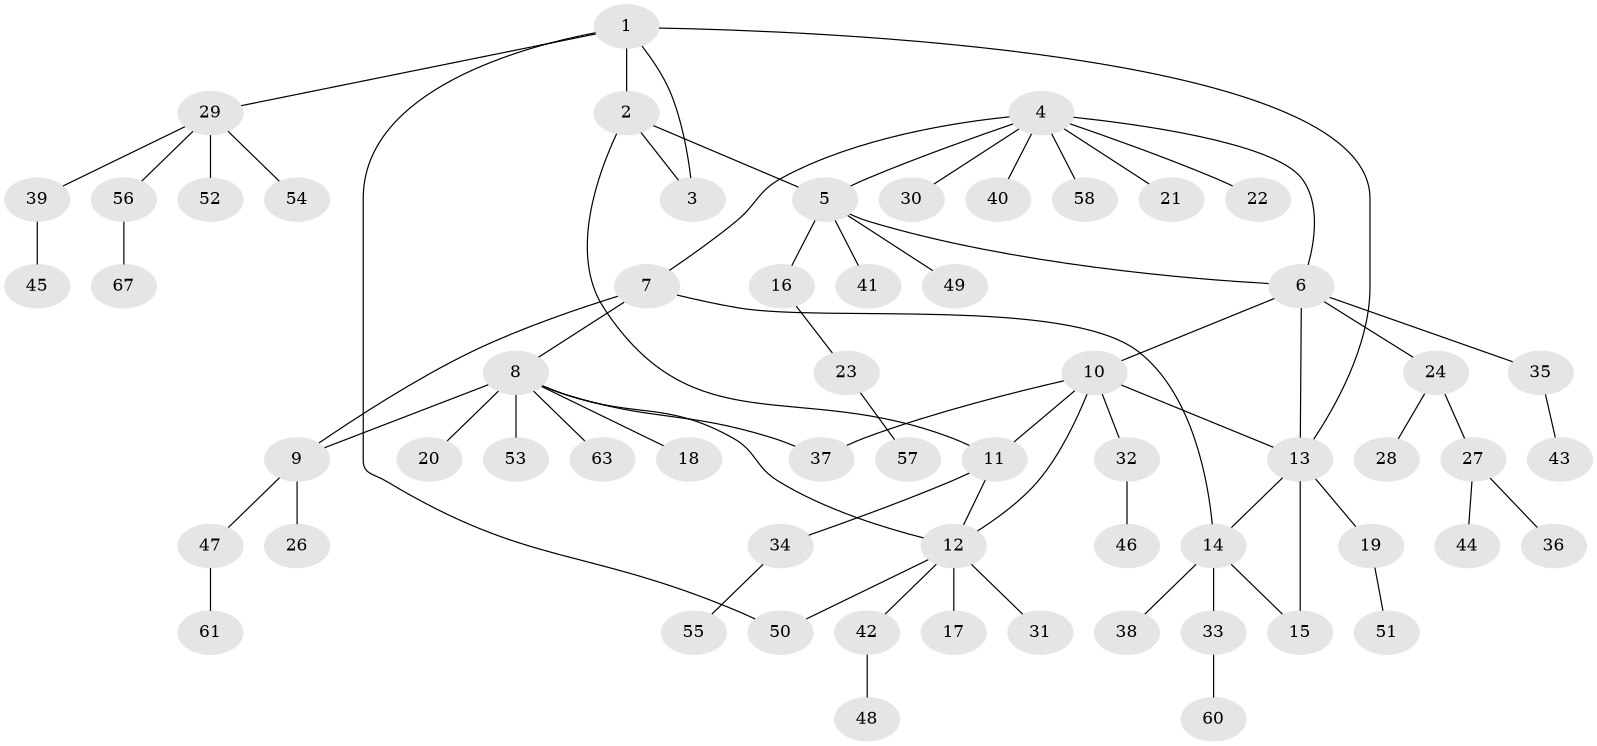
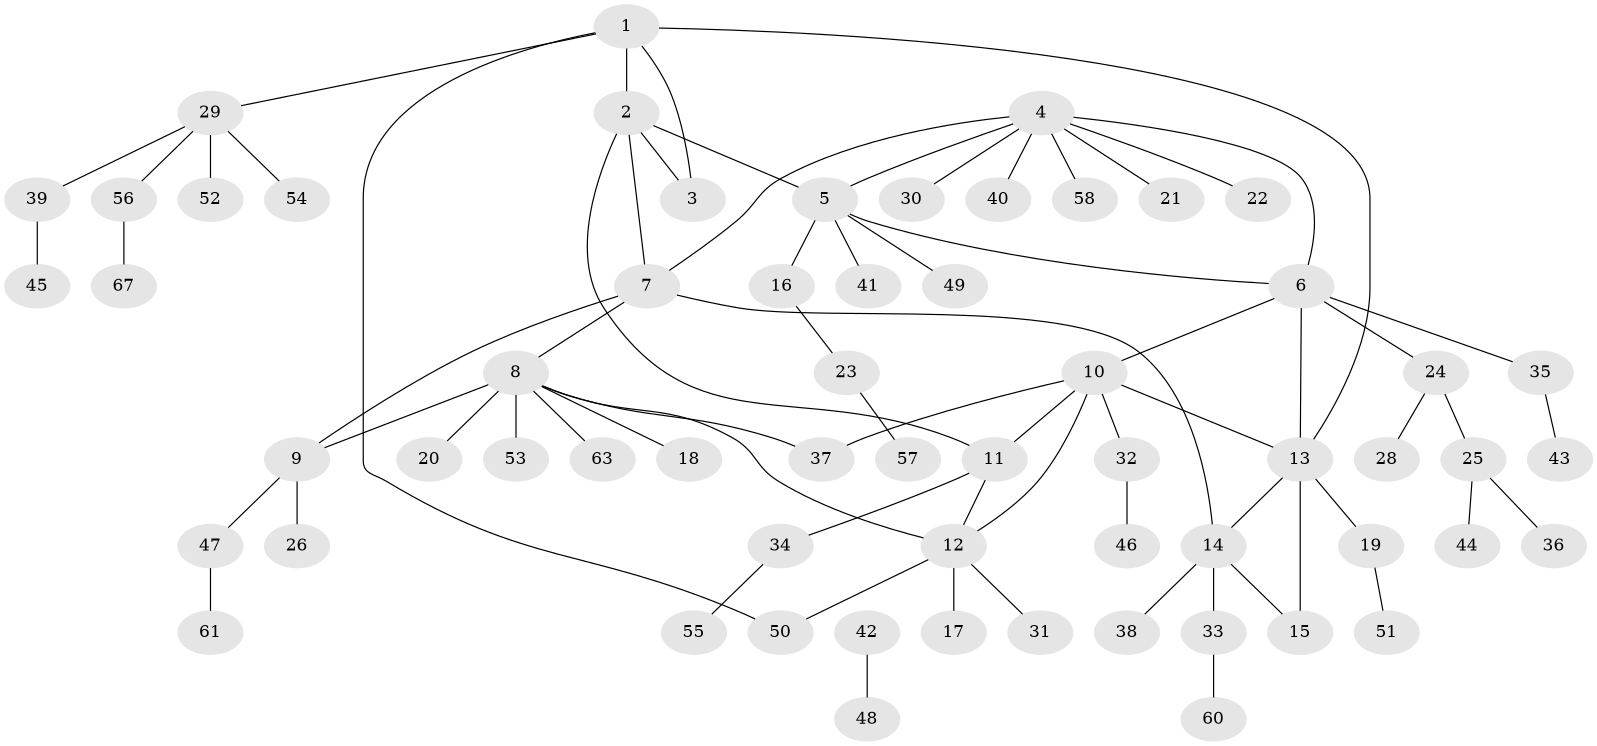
edge "2" -- "7": added
node "27": label "27" -> "25"
edge "12" -- "42": removed
